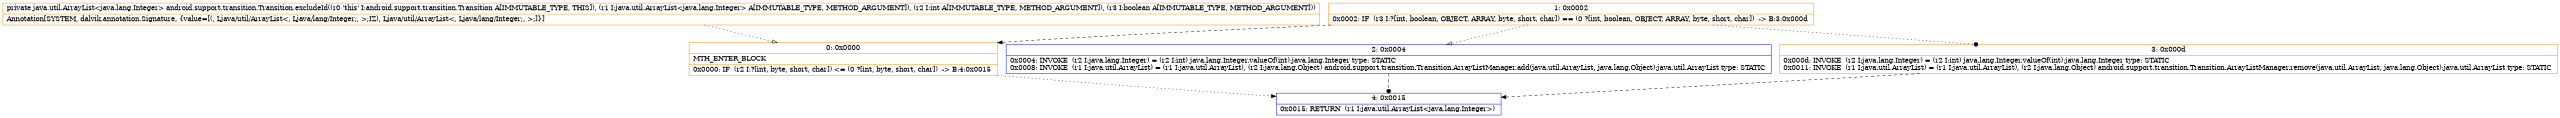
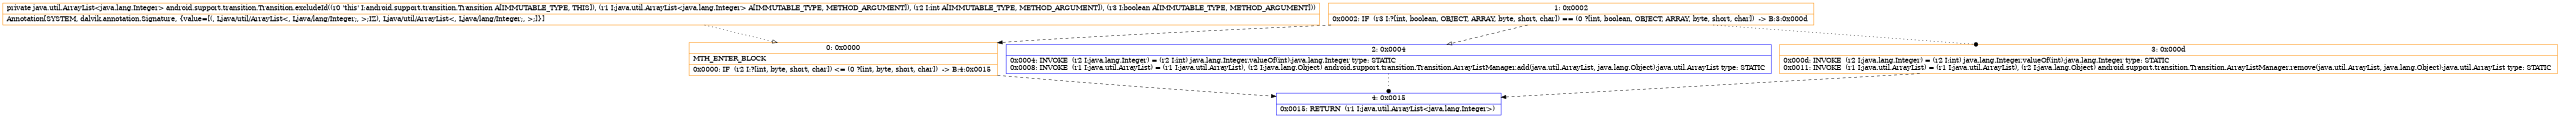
edge "1: 0x0002" -> "2: 0x0004": style dotted -> dashed
edge "2: 0x0004" -> "4: 0x0015": style dashed -> dotted
edge "0: 0x0000" -> "4: 0x0015": style dotted -> dashed
